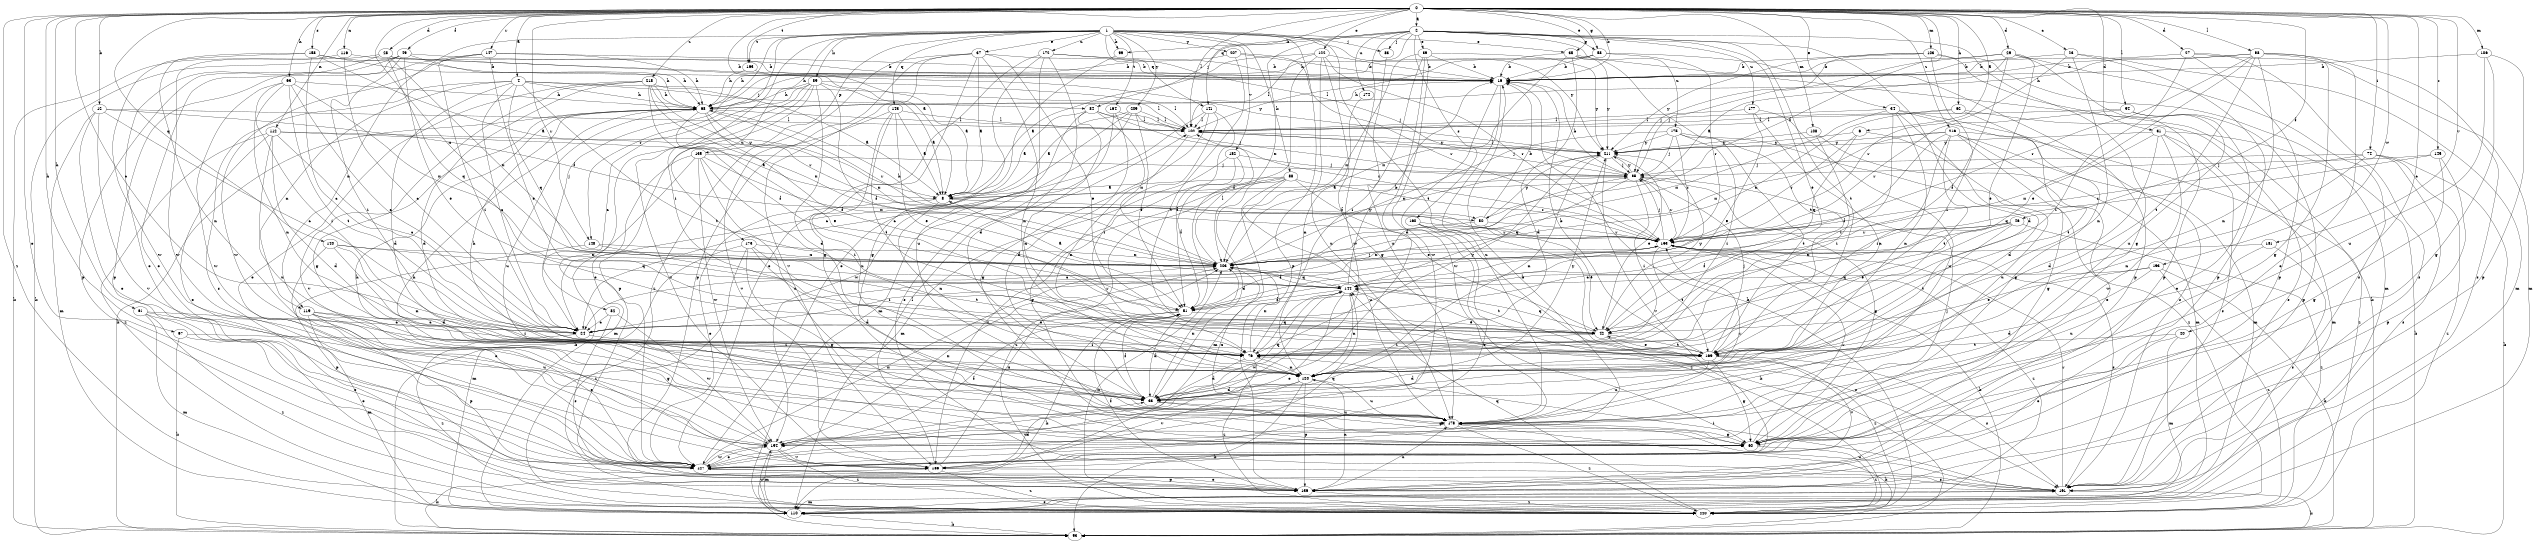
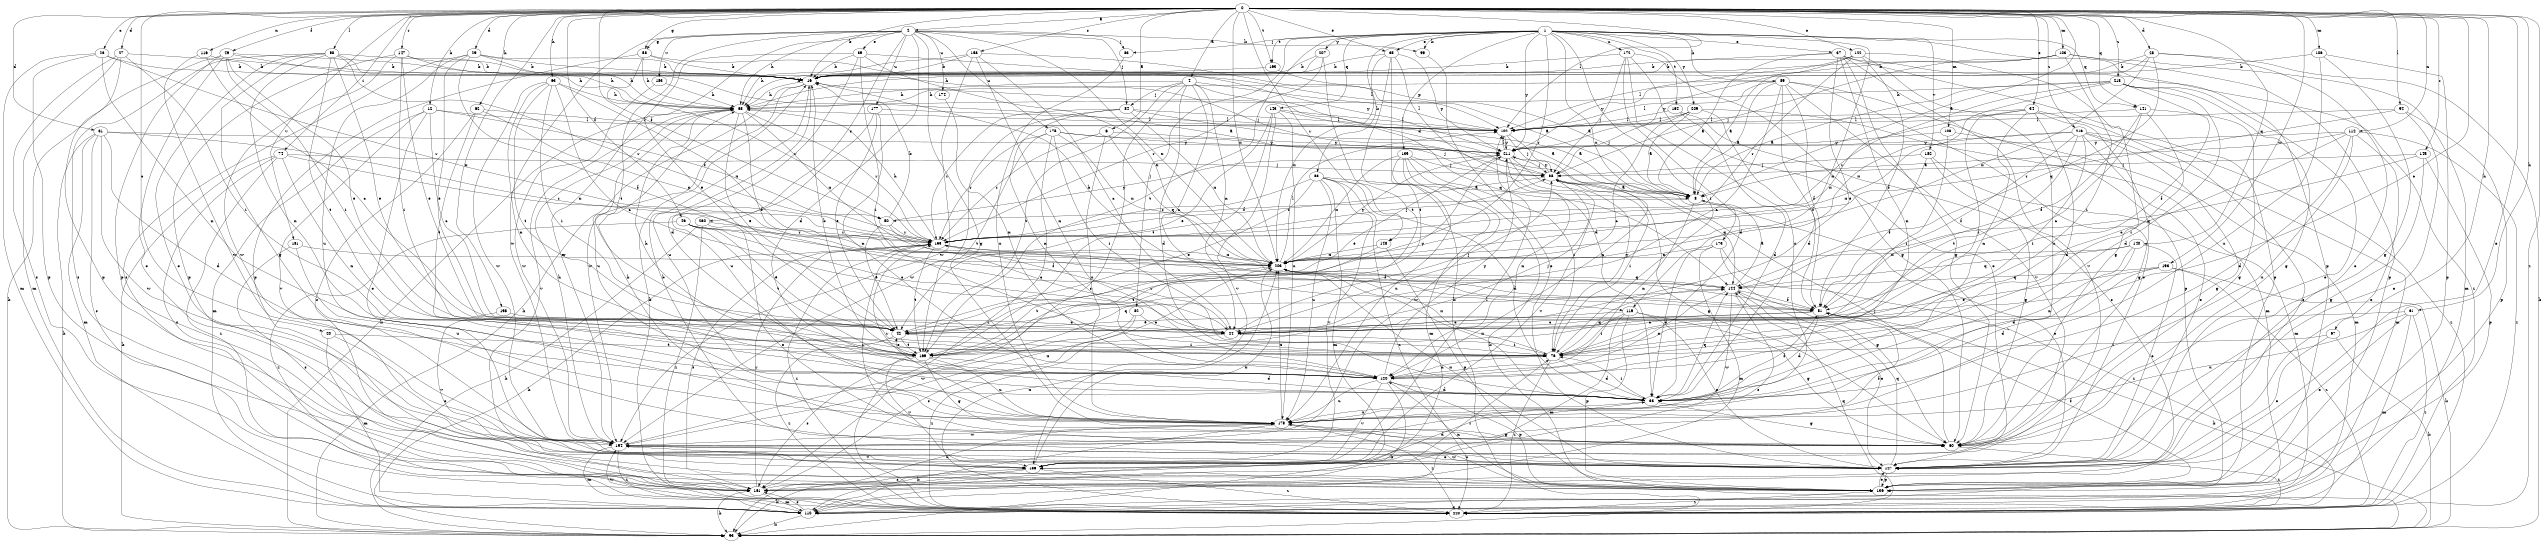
node "183": added
edge "85" -> "16": label "b" -> "d"
node "160": label "160" -> "260"
node "198": added
edge "173" -> "76": now "33" -> "76"
edge "16" -> "93": added, label "k"
